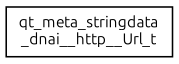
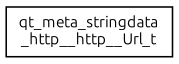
node "qt_meta_stringdata _dnai__http__Url_t": label "qt_meta_stringdata _dnai__http__Url_t" -> "qt_meta_stringdata _http__http__Url_t"
